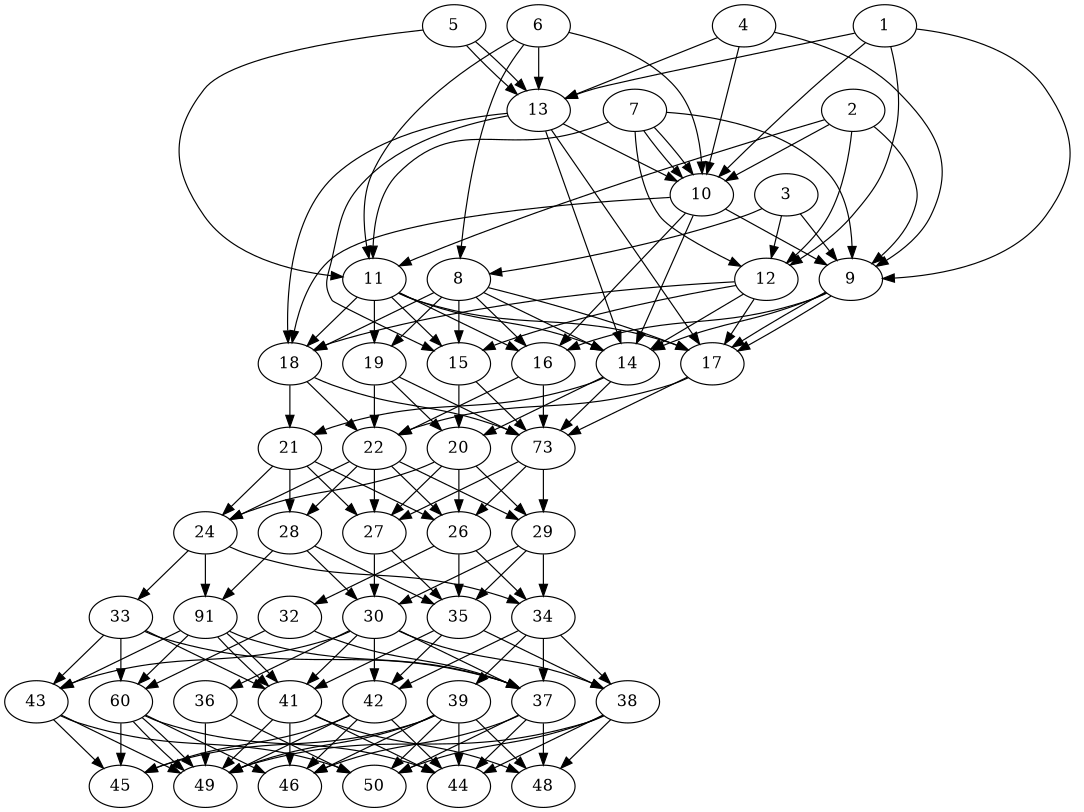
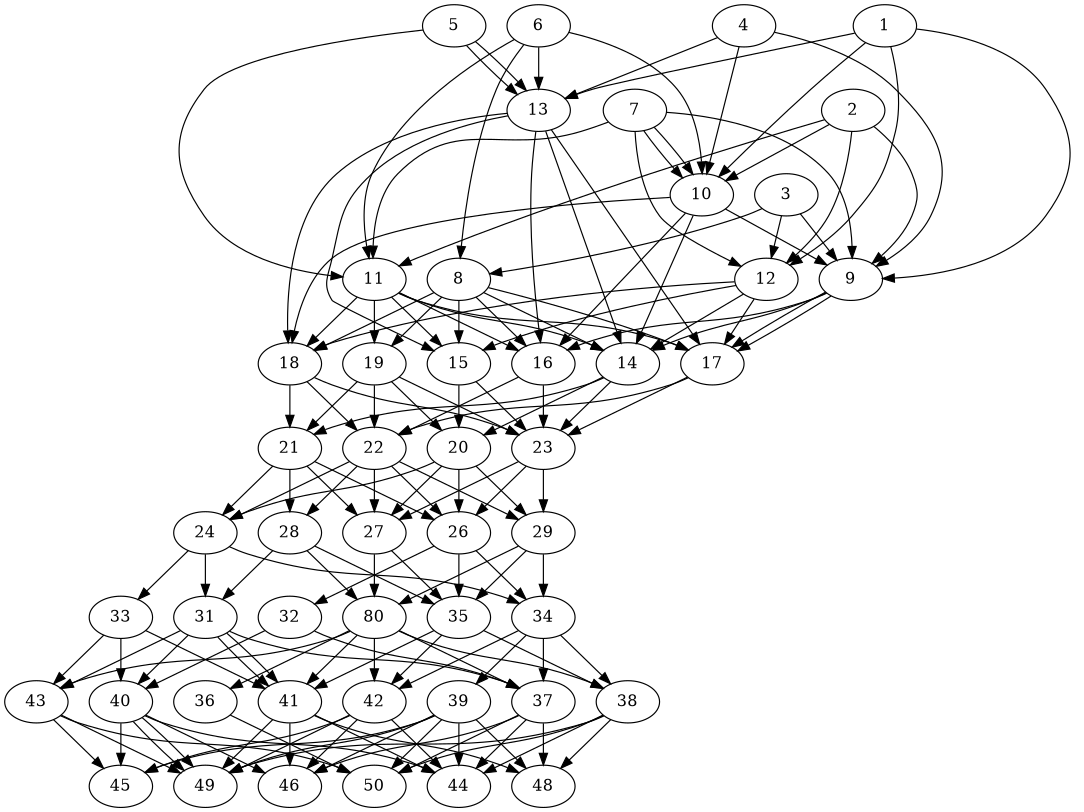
edge "13" -> "10": now "13" -> "16"
edge "19" -> "21": added
node "73": label "73" -> "23"
node "91": label "91" -> "31"
node "30": label "30" -> "80"
edge "33" -> "37": removed
node "60": label "60" -> "40"
edge "36" -> "49": removed
